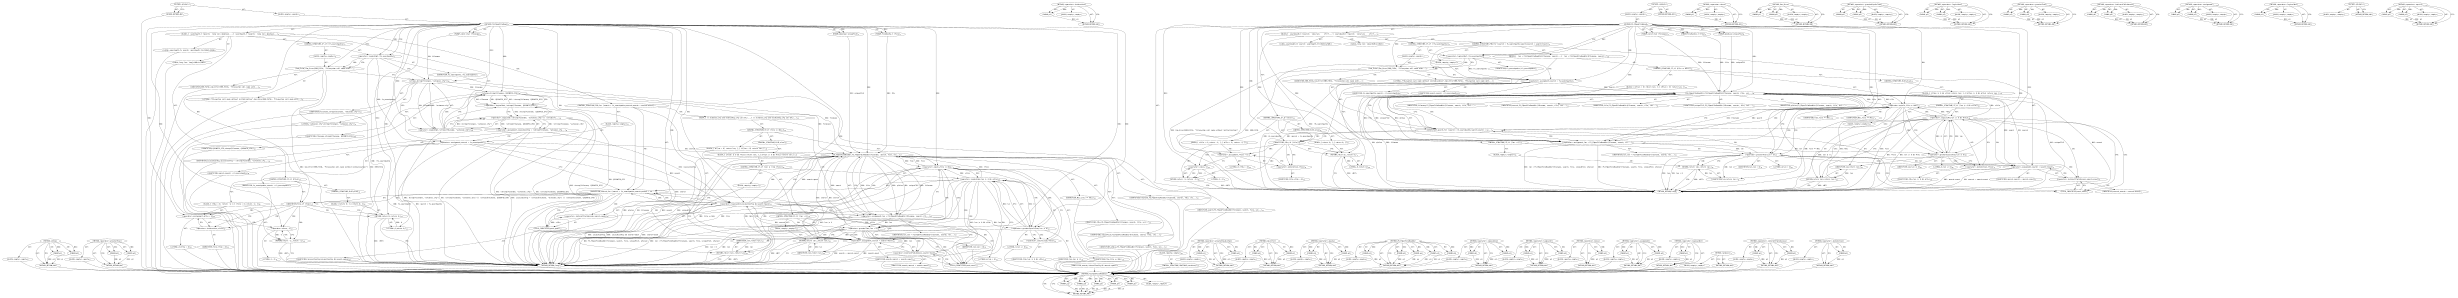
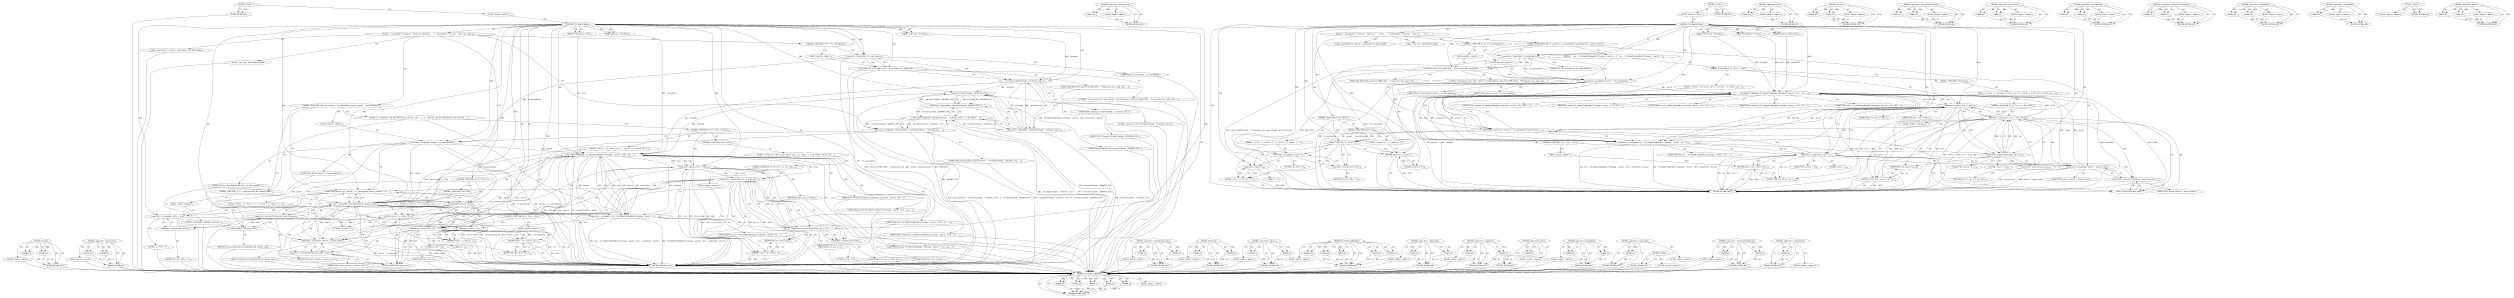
edge "(strcmp,strcmp(filename, Q3CONFIG_CFG))" -> "(IDENTIFIER,Q3CONFIG_CFG,strcmp(filename, Q3CONFIG_CFG))": label "AST: " -> "DDG: FS_FOpenFileReadDir(filename, search, file, uniqueFILE, qfalse)"
node "(CONTROL_STRUCTURE,IF,if (isLocalConfig && search->pack))": added
edge "(<operator>.indirectFieldAccess,search->pack)" -> "(IDENTIFIER,search,isLocalConfig && search->pack)": added, label "AST:"
